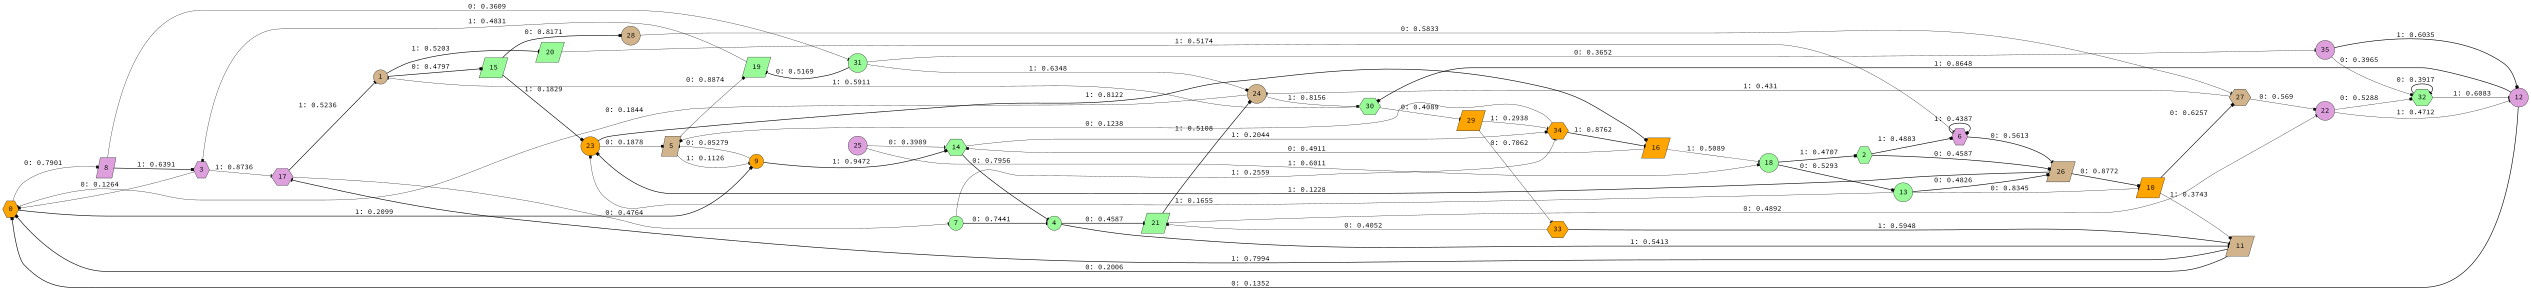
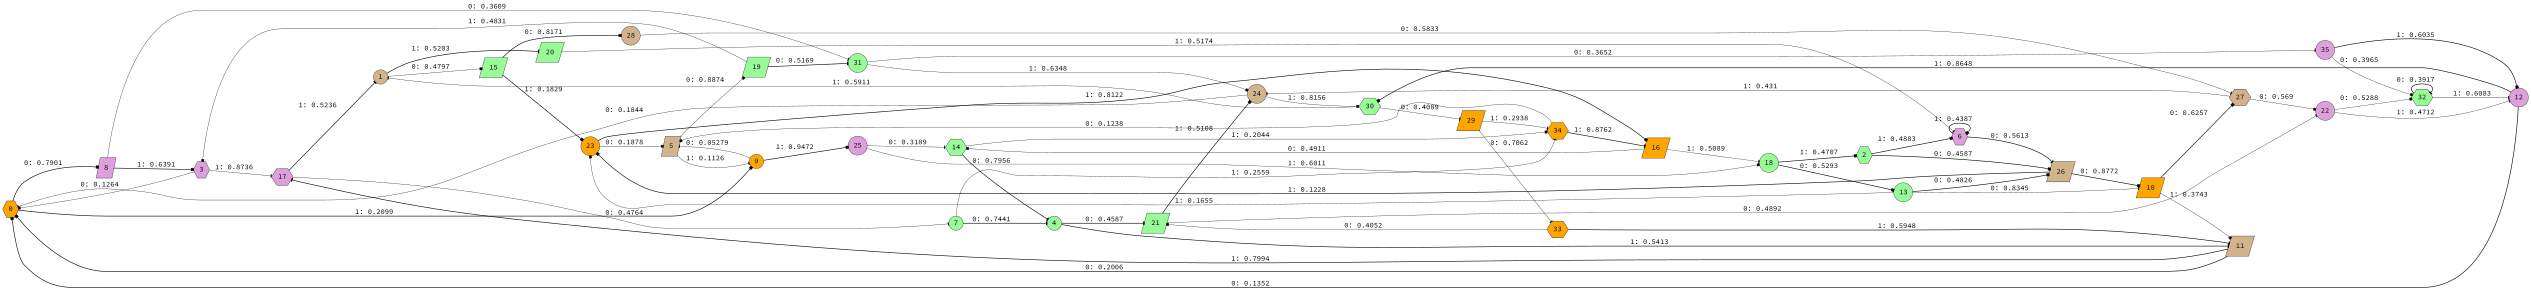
edge "1" -> "15": style bold -> solid
edge "31" -> "19": reversed
edge "25" -> "14": label "0: 0.3989   " -> "0: 0.3189   "
edge "9" -> "14": now "9" -> "25"
edge "0" -> "8": style solid -> bold
